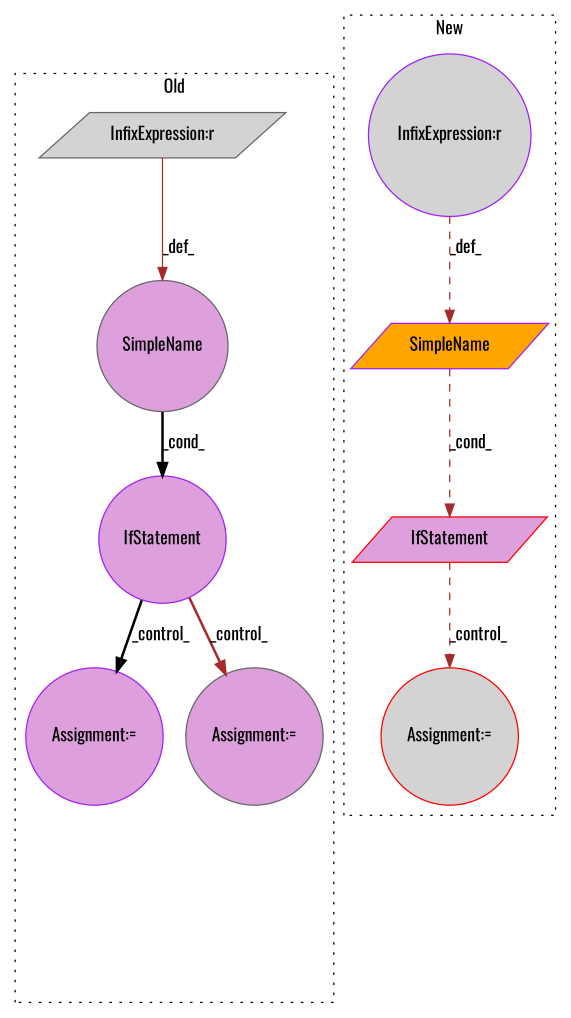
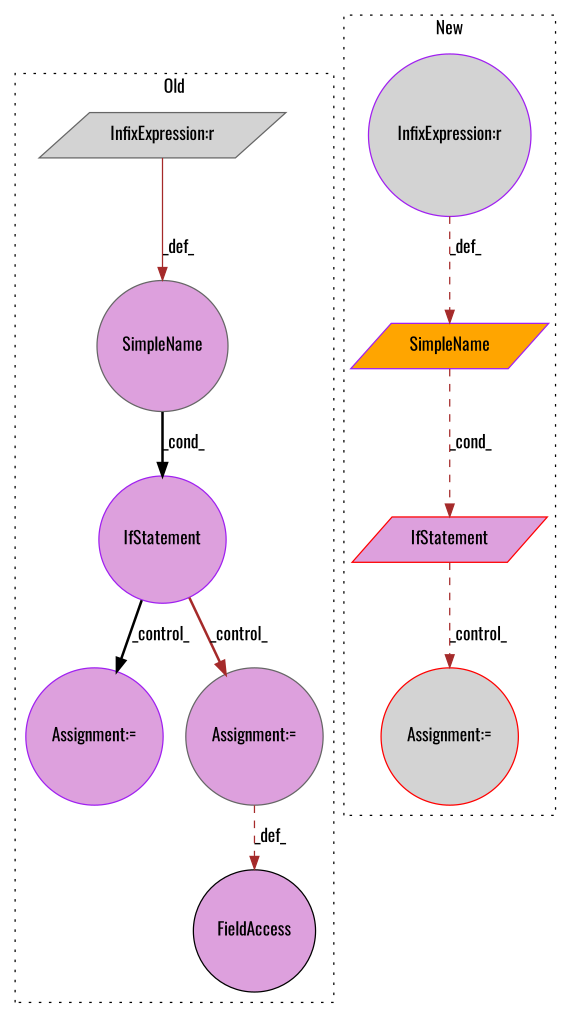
node "FieldAccess": added
